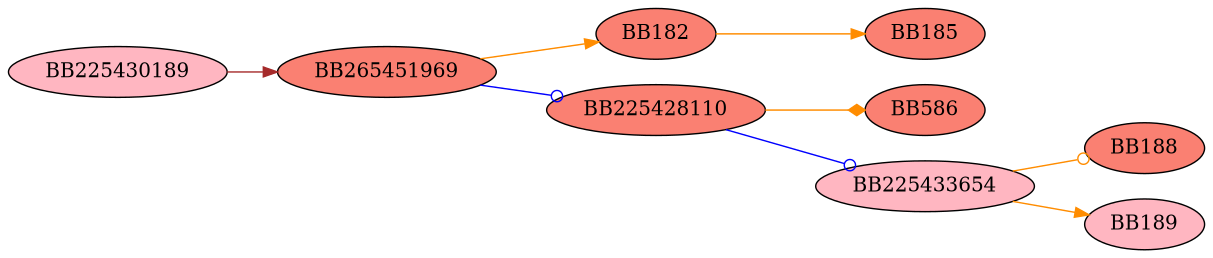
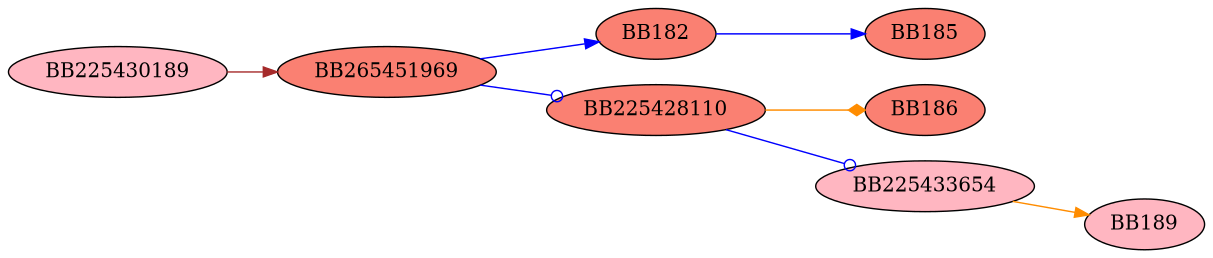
edge "BB182" -> "BB185": color darkorange -> blue
edge "BB265451969" -> "BB182": color darkorange -> blue
node "BB586": label "BB586" -> "BB186"
node "BB188": removed
